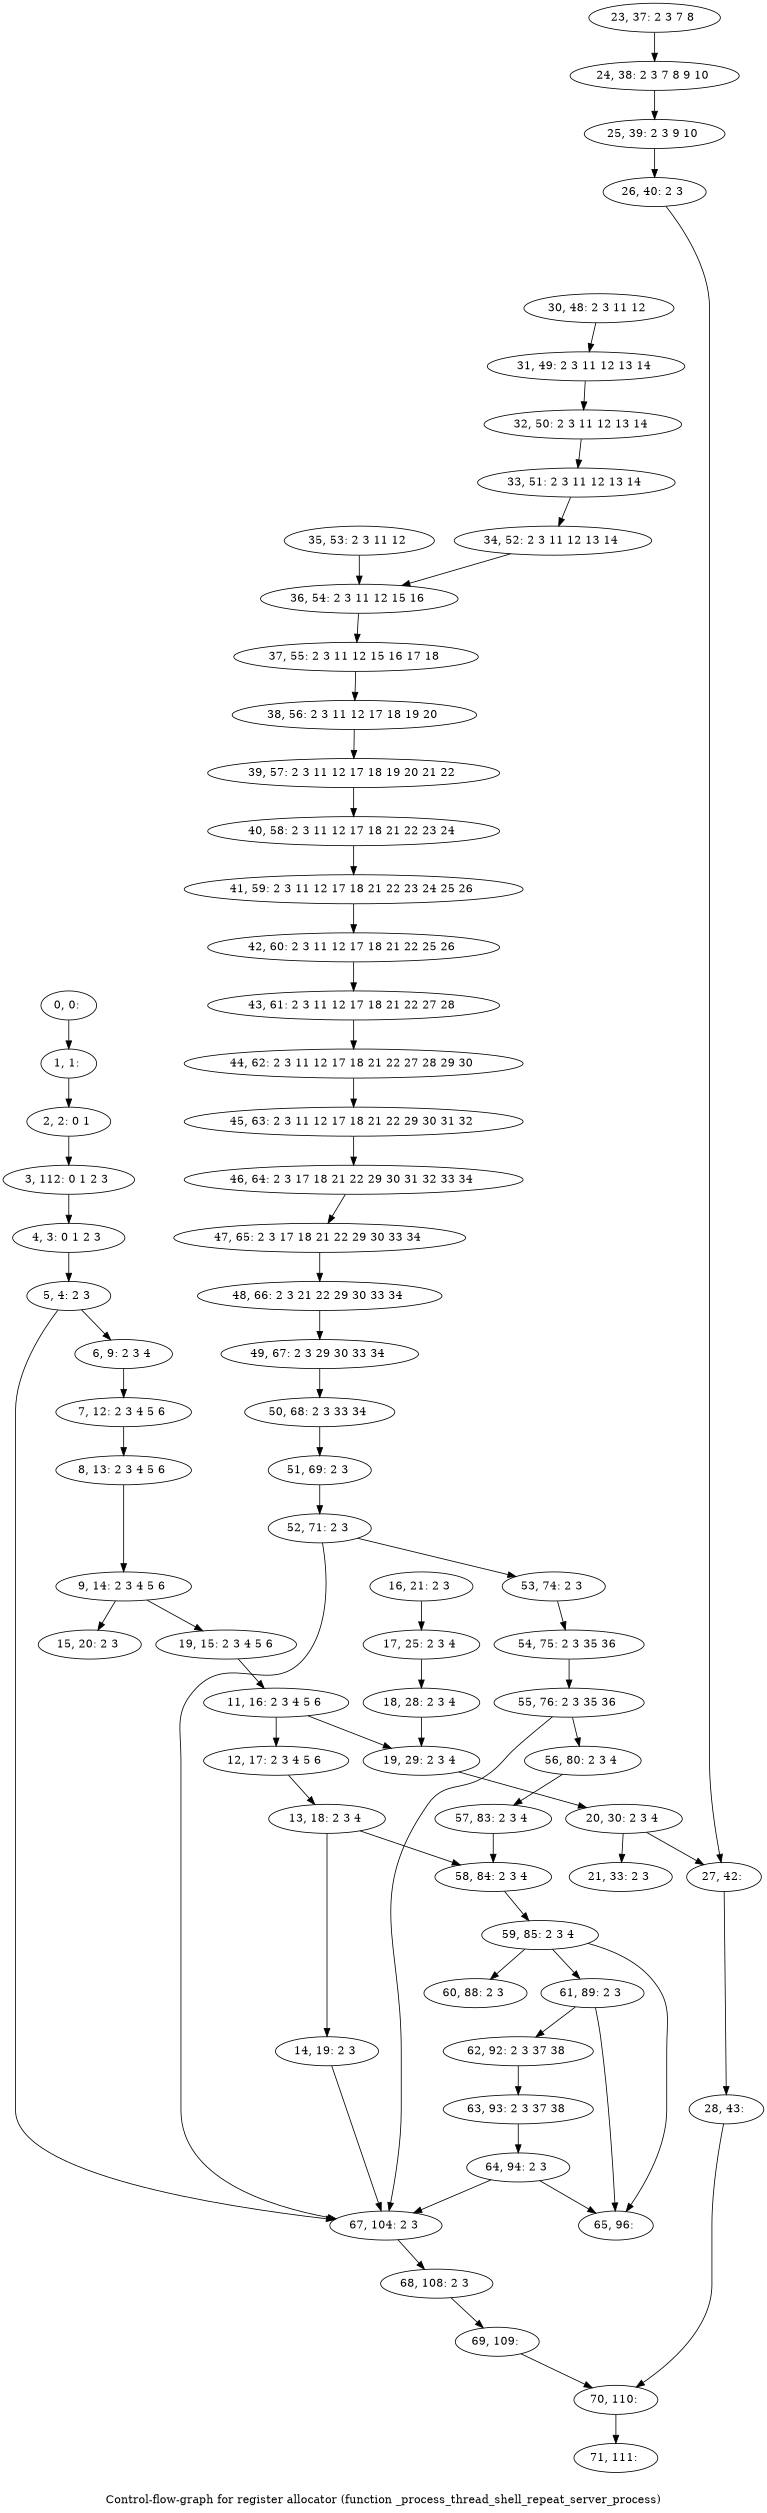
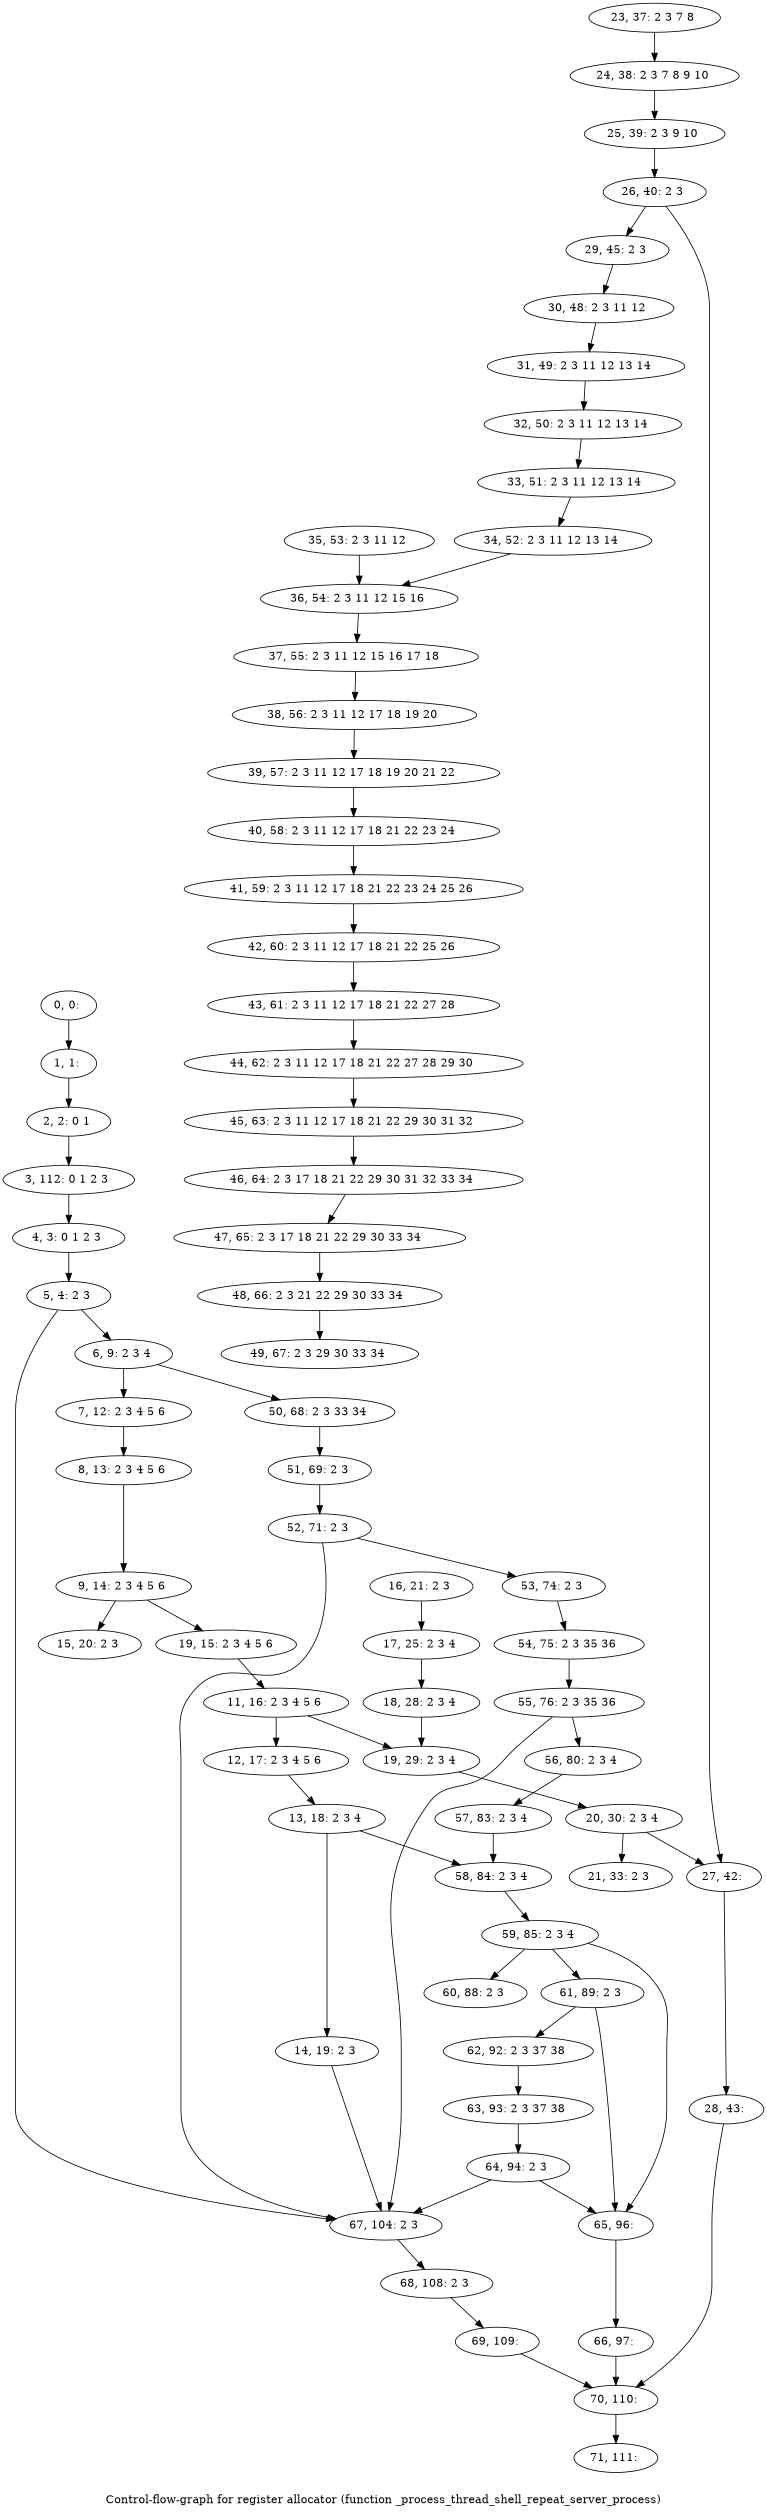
node "29, 45: 2 3": added
edge "49, 67: 2 3 29 30 33 34" -> "50, 68: 2 3 33 34": now "6, 9: 2 3 4" -> "50, 68: 2 3 33 34"
node "66, 97:": added
